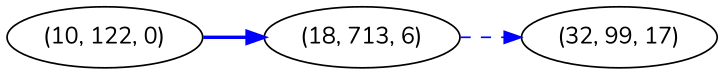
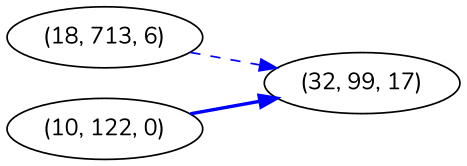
edge "(10, 122, 0)" -> "(18, 713, 6)": now "(10, 122, 0)" -> "(32, 99, 17)"
